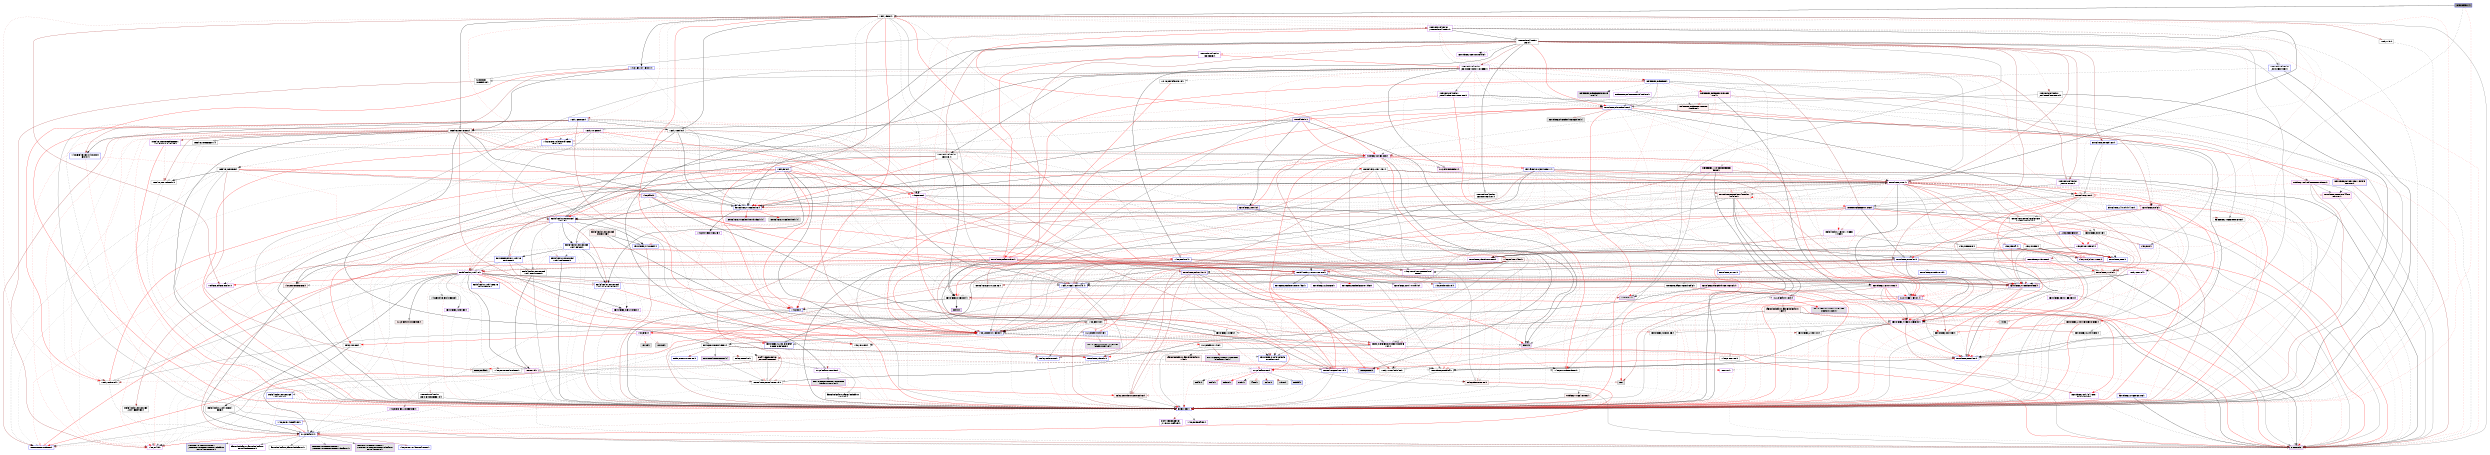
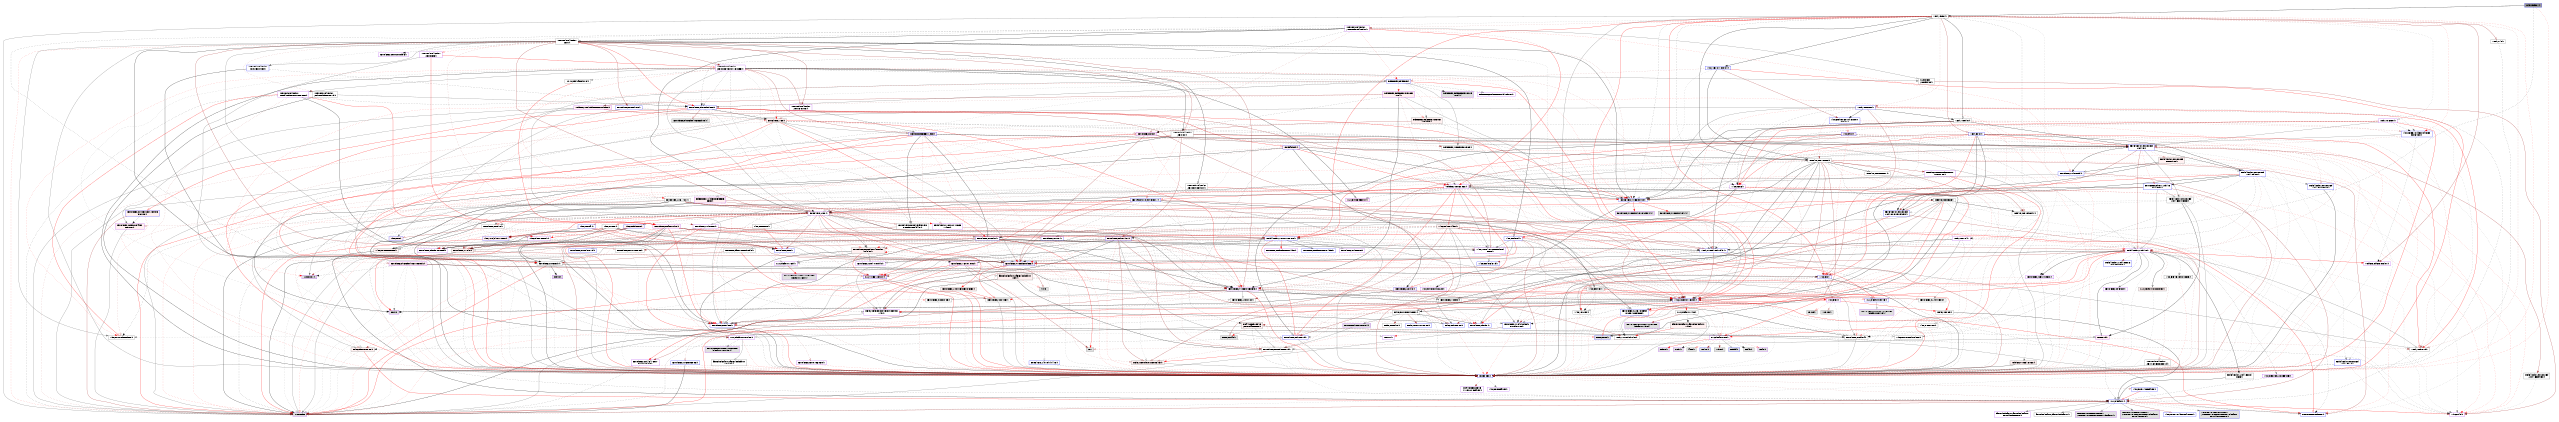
node "Logging/LogScopedCategory AndVerbosityOverride.h": label "Logging/LogScopedCategory AndVerbosityOverride.h" -> "Logging/LogScopedCategory IsPODType.h"
edge "Containers/ContainerAllocation Policies.h" -> "LogScopedCategory/Set.h": reversed
